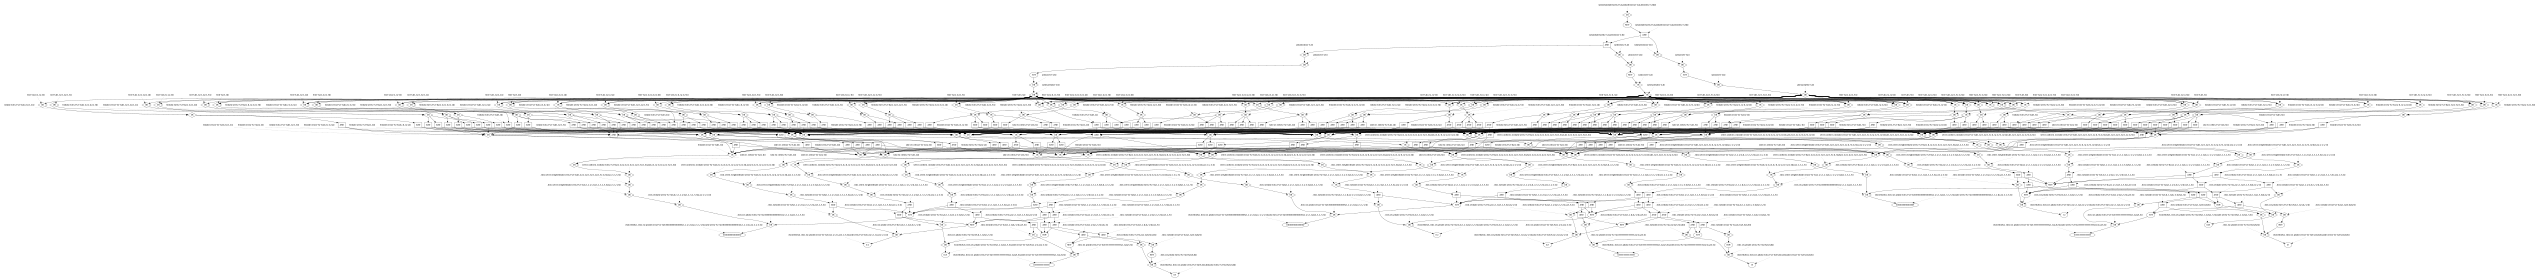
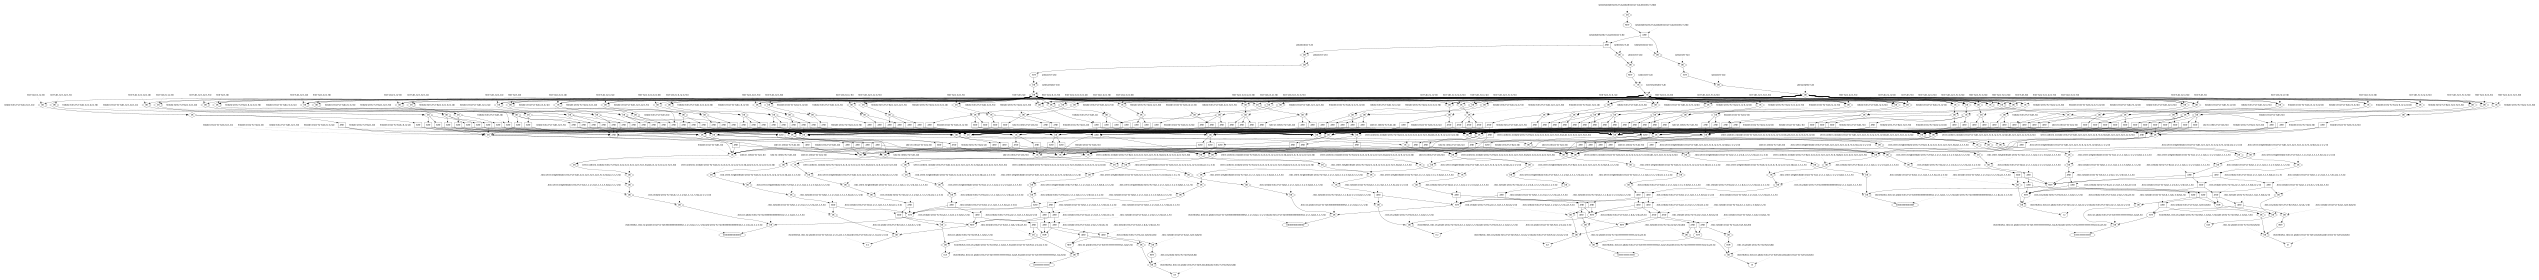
node "sat(exactly(0,1-3,2))": label "sat(exactly(0,1-3,2))" -> "none(exactly(0,1-3,2))"
